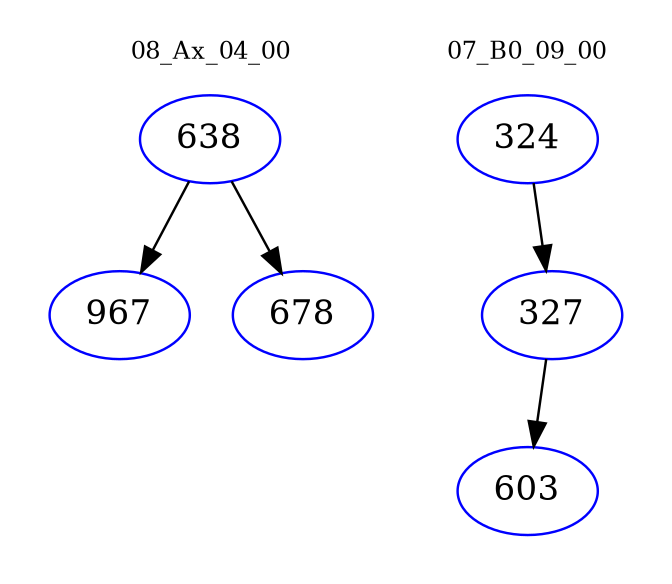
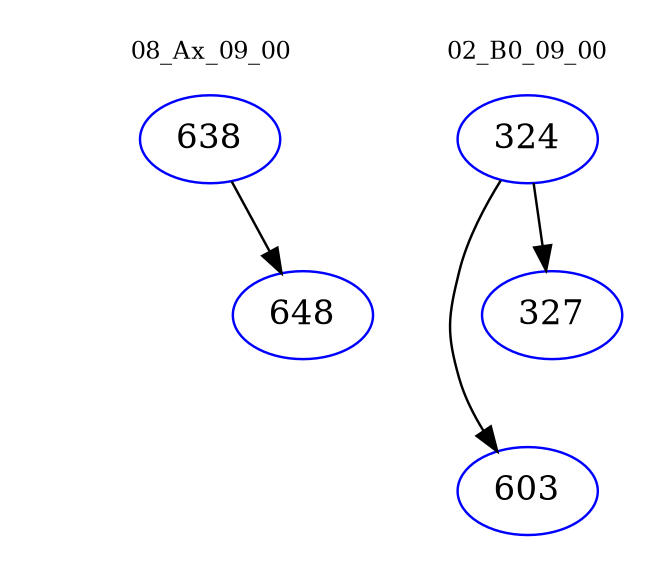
cluster "08_Ax_04_00": label "08_Ax_04_00" -> "08_Ax_09_00"
cluster "07_B0_09_00": label "07_B0_09_00" -> "02_B0_09_00"
node "967": removed
node "678": label "678" -> "648"
edge "327" -> "603": now "324" -> "603"
